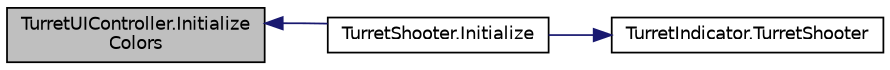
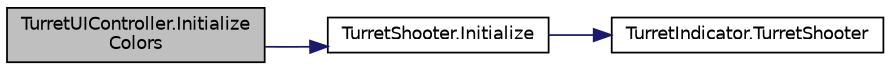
edge "TurretShooter.Initialize" -> "TurretUIController.Initialize Colors": reversed
